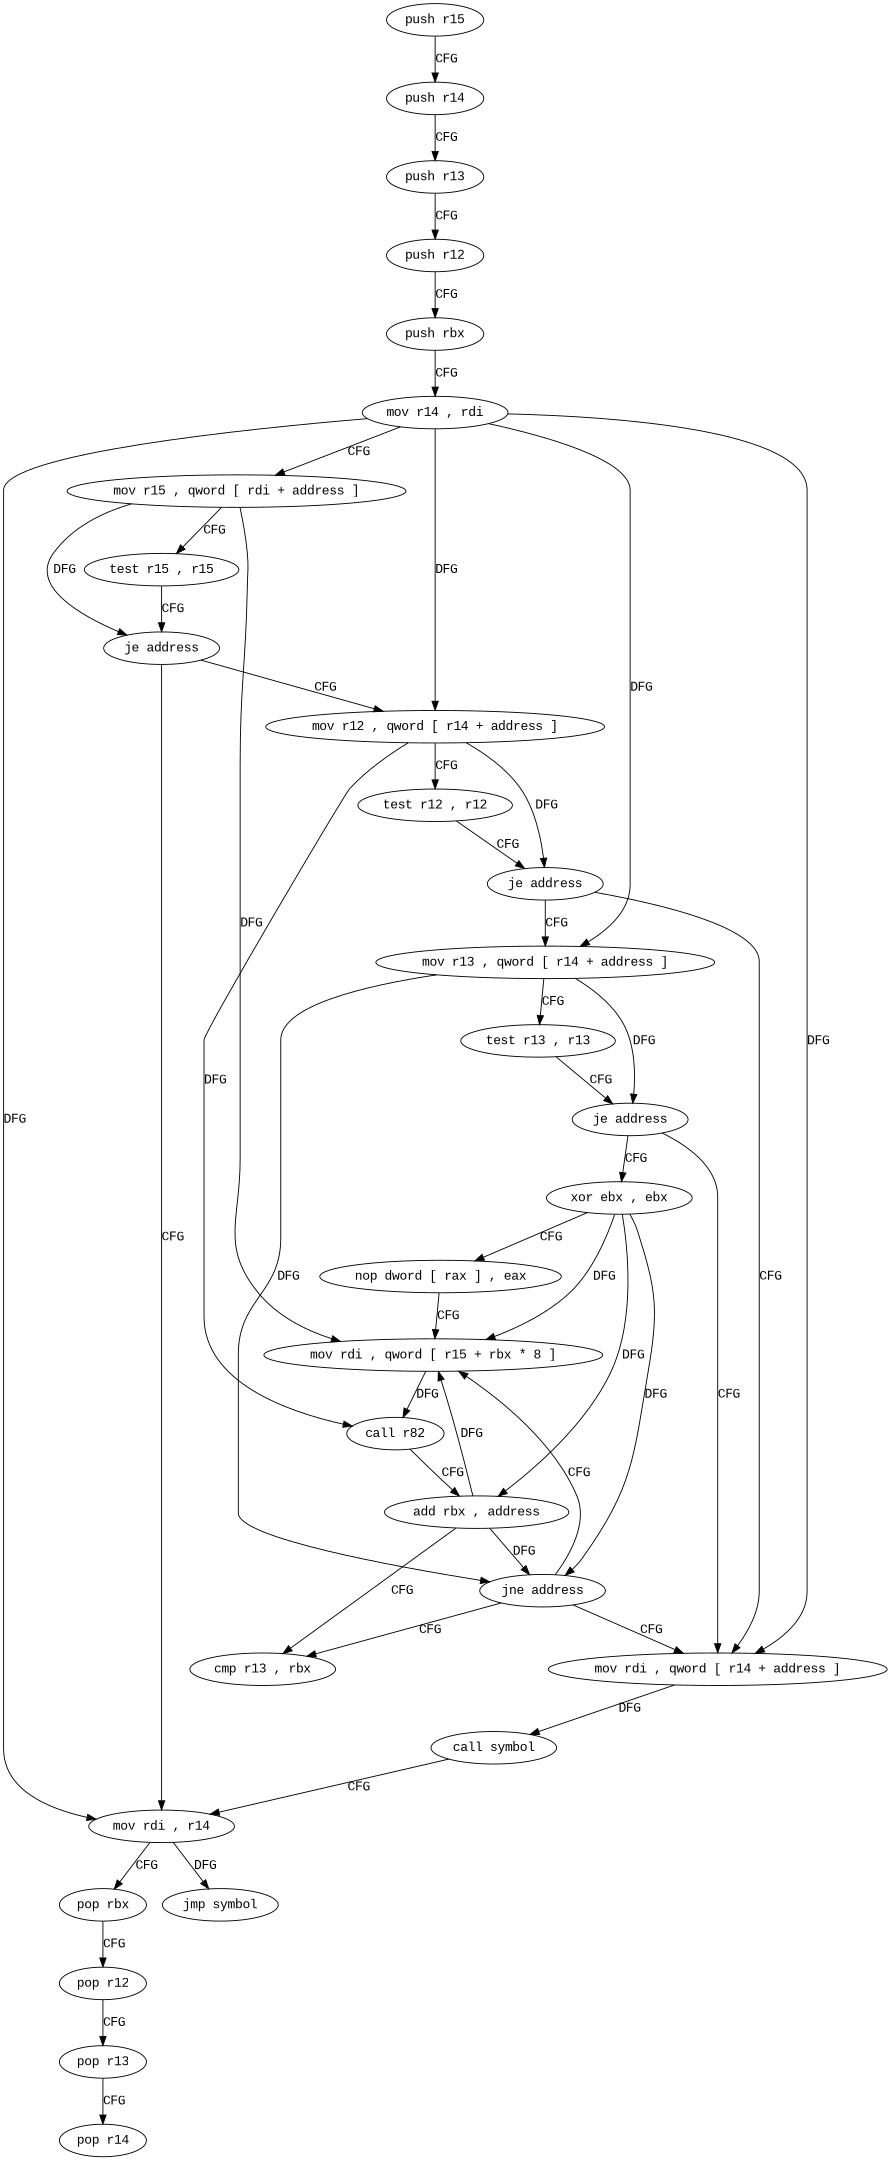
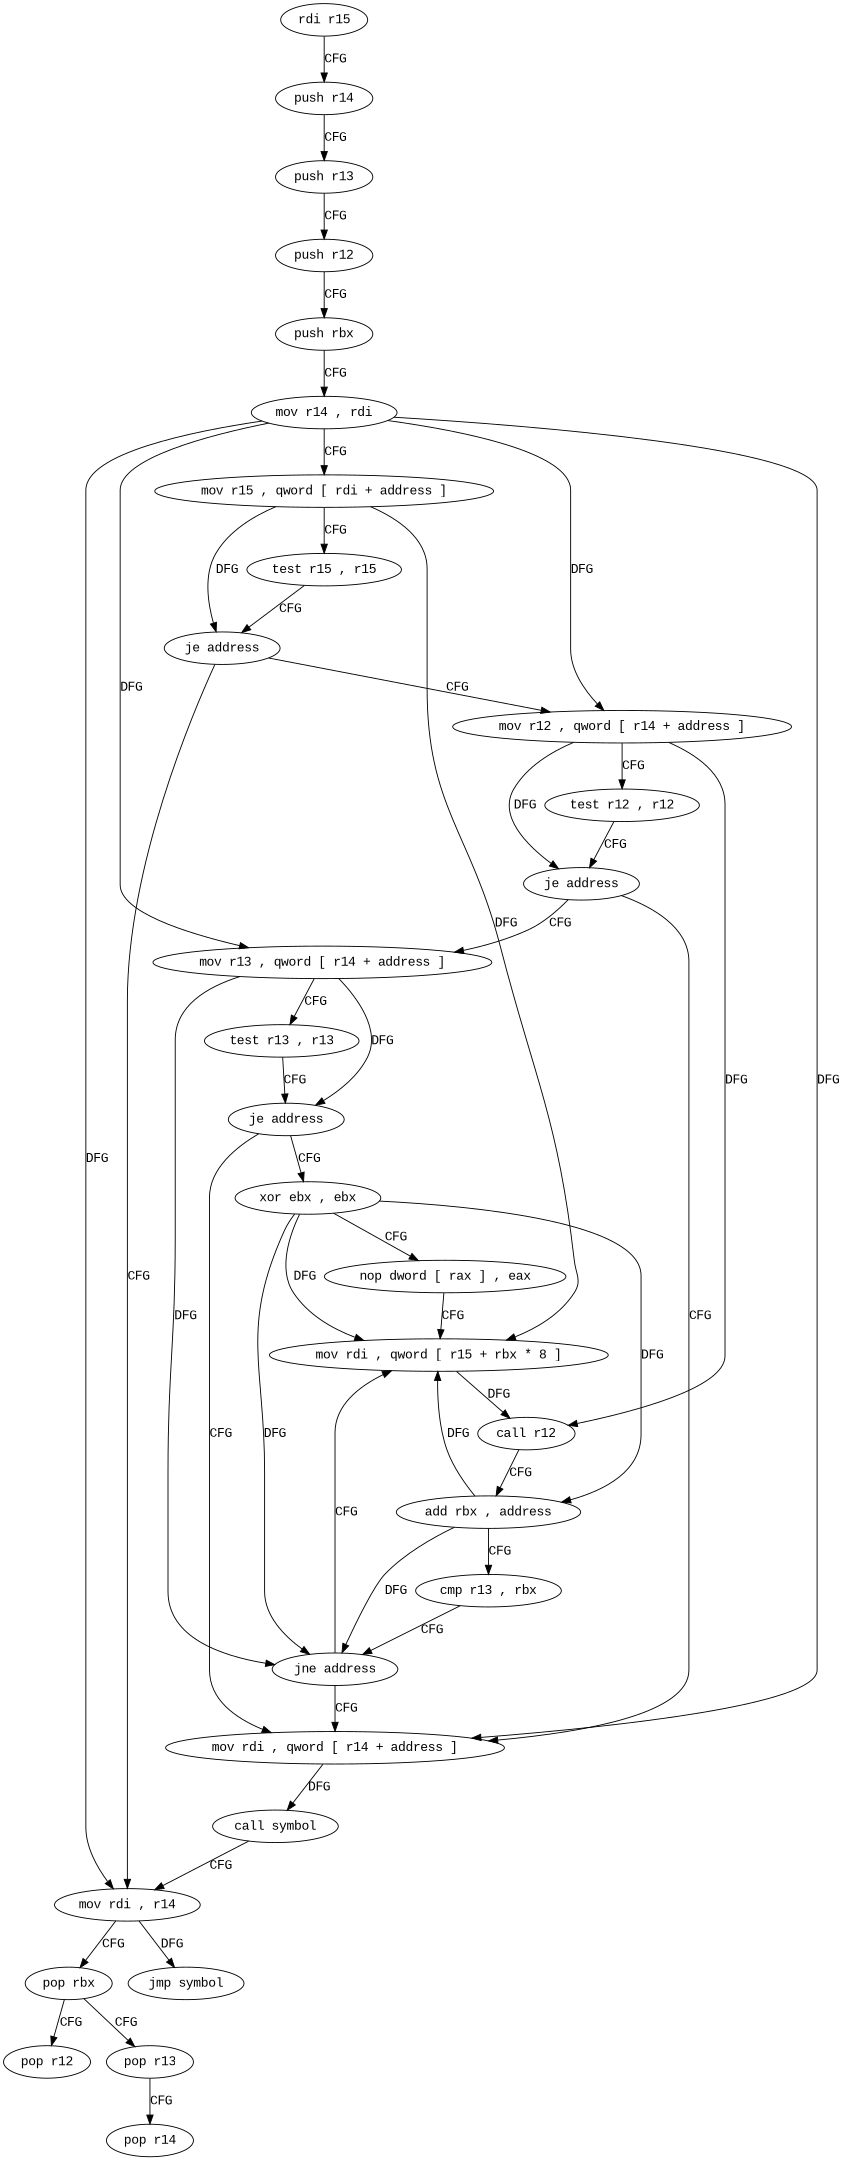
node "push r15": label "push r15" -> "rdi r15"
node "call r82": label "call r82" -> "call r12"
edge "jne address" -> "cmp r13 , rbx": reversed
edge "pop r12" -> "pop r13": now "pop rbx" -> "pop r13"
